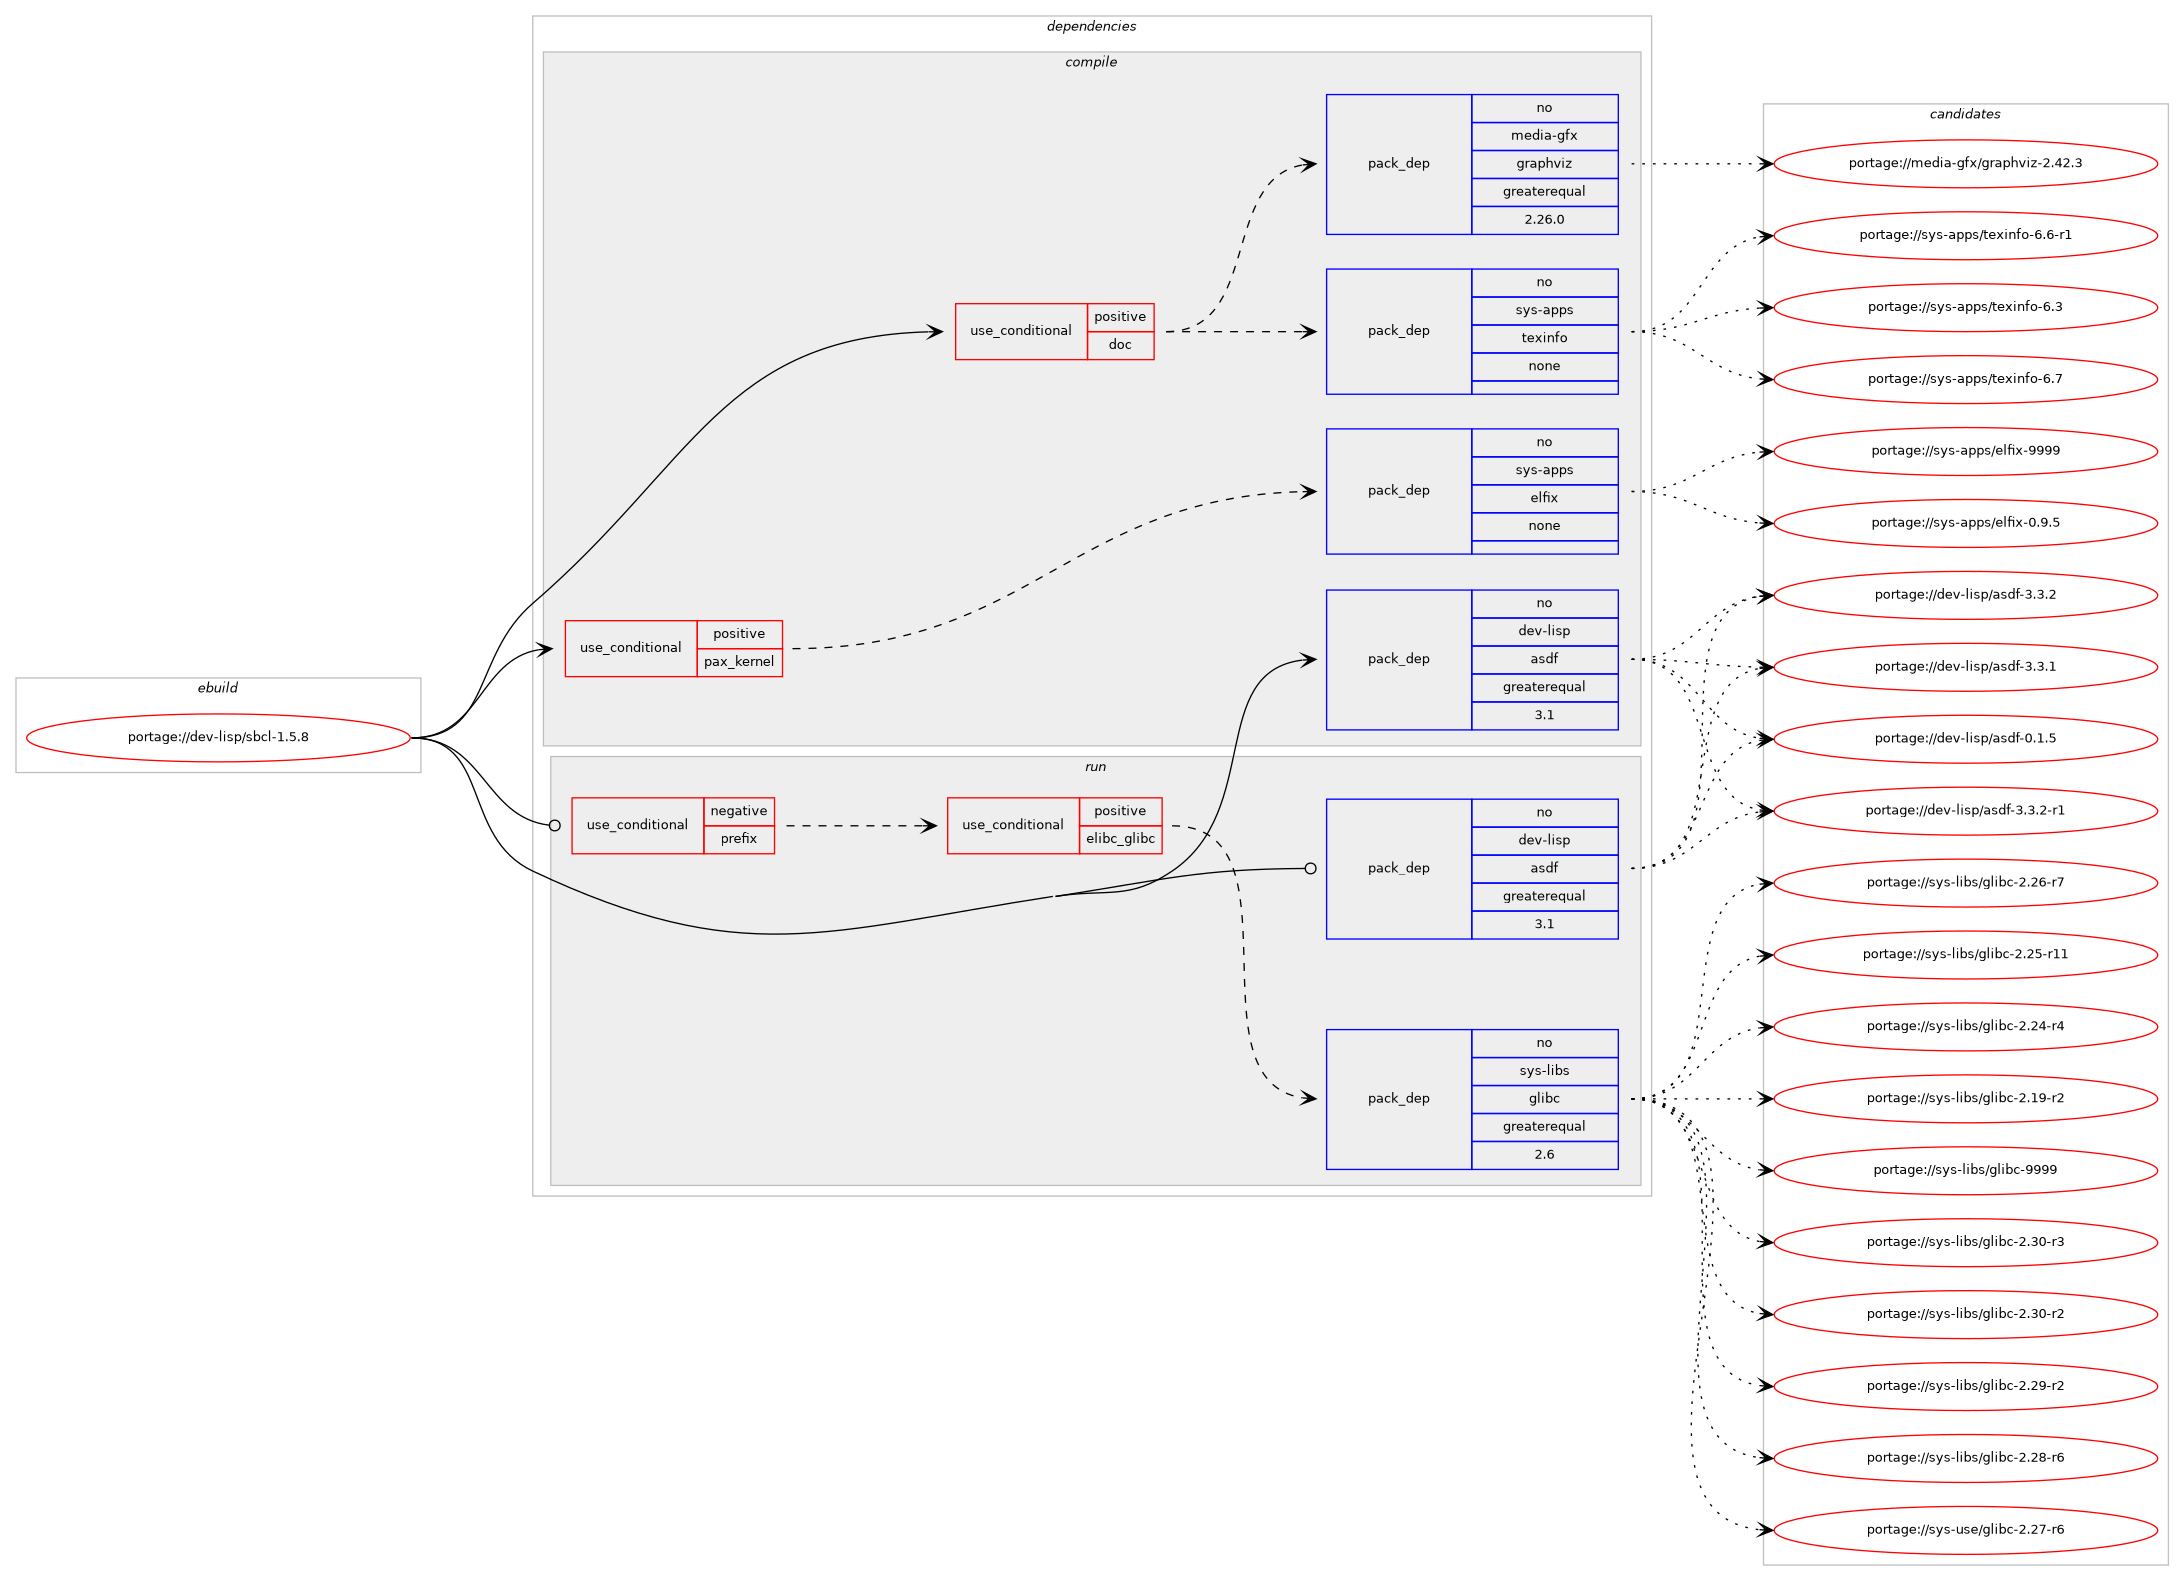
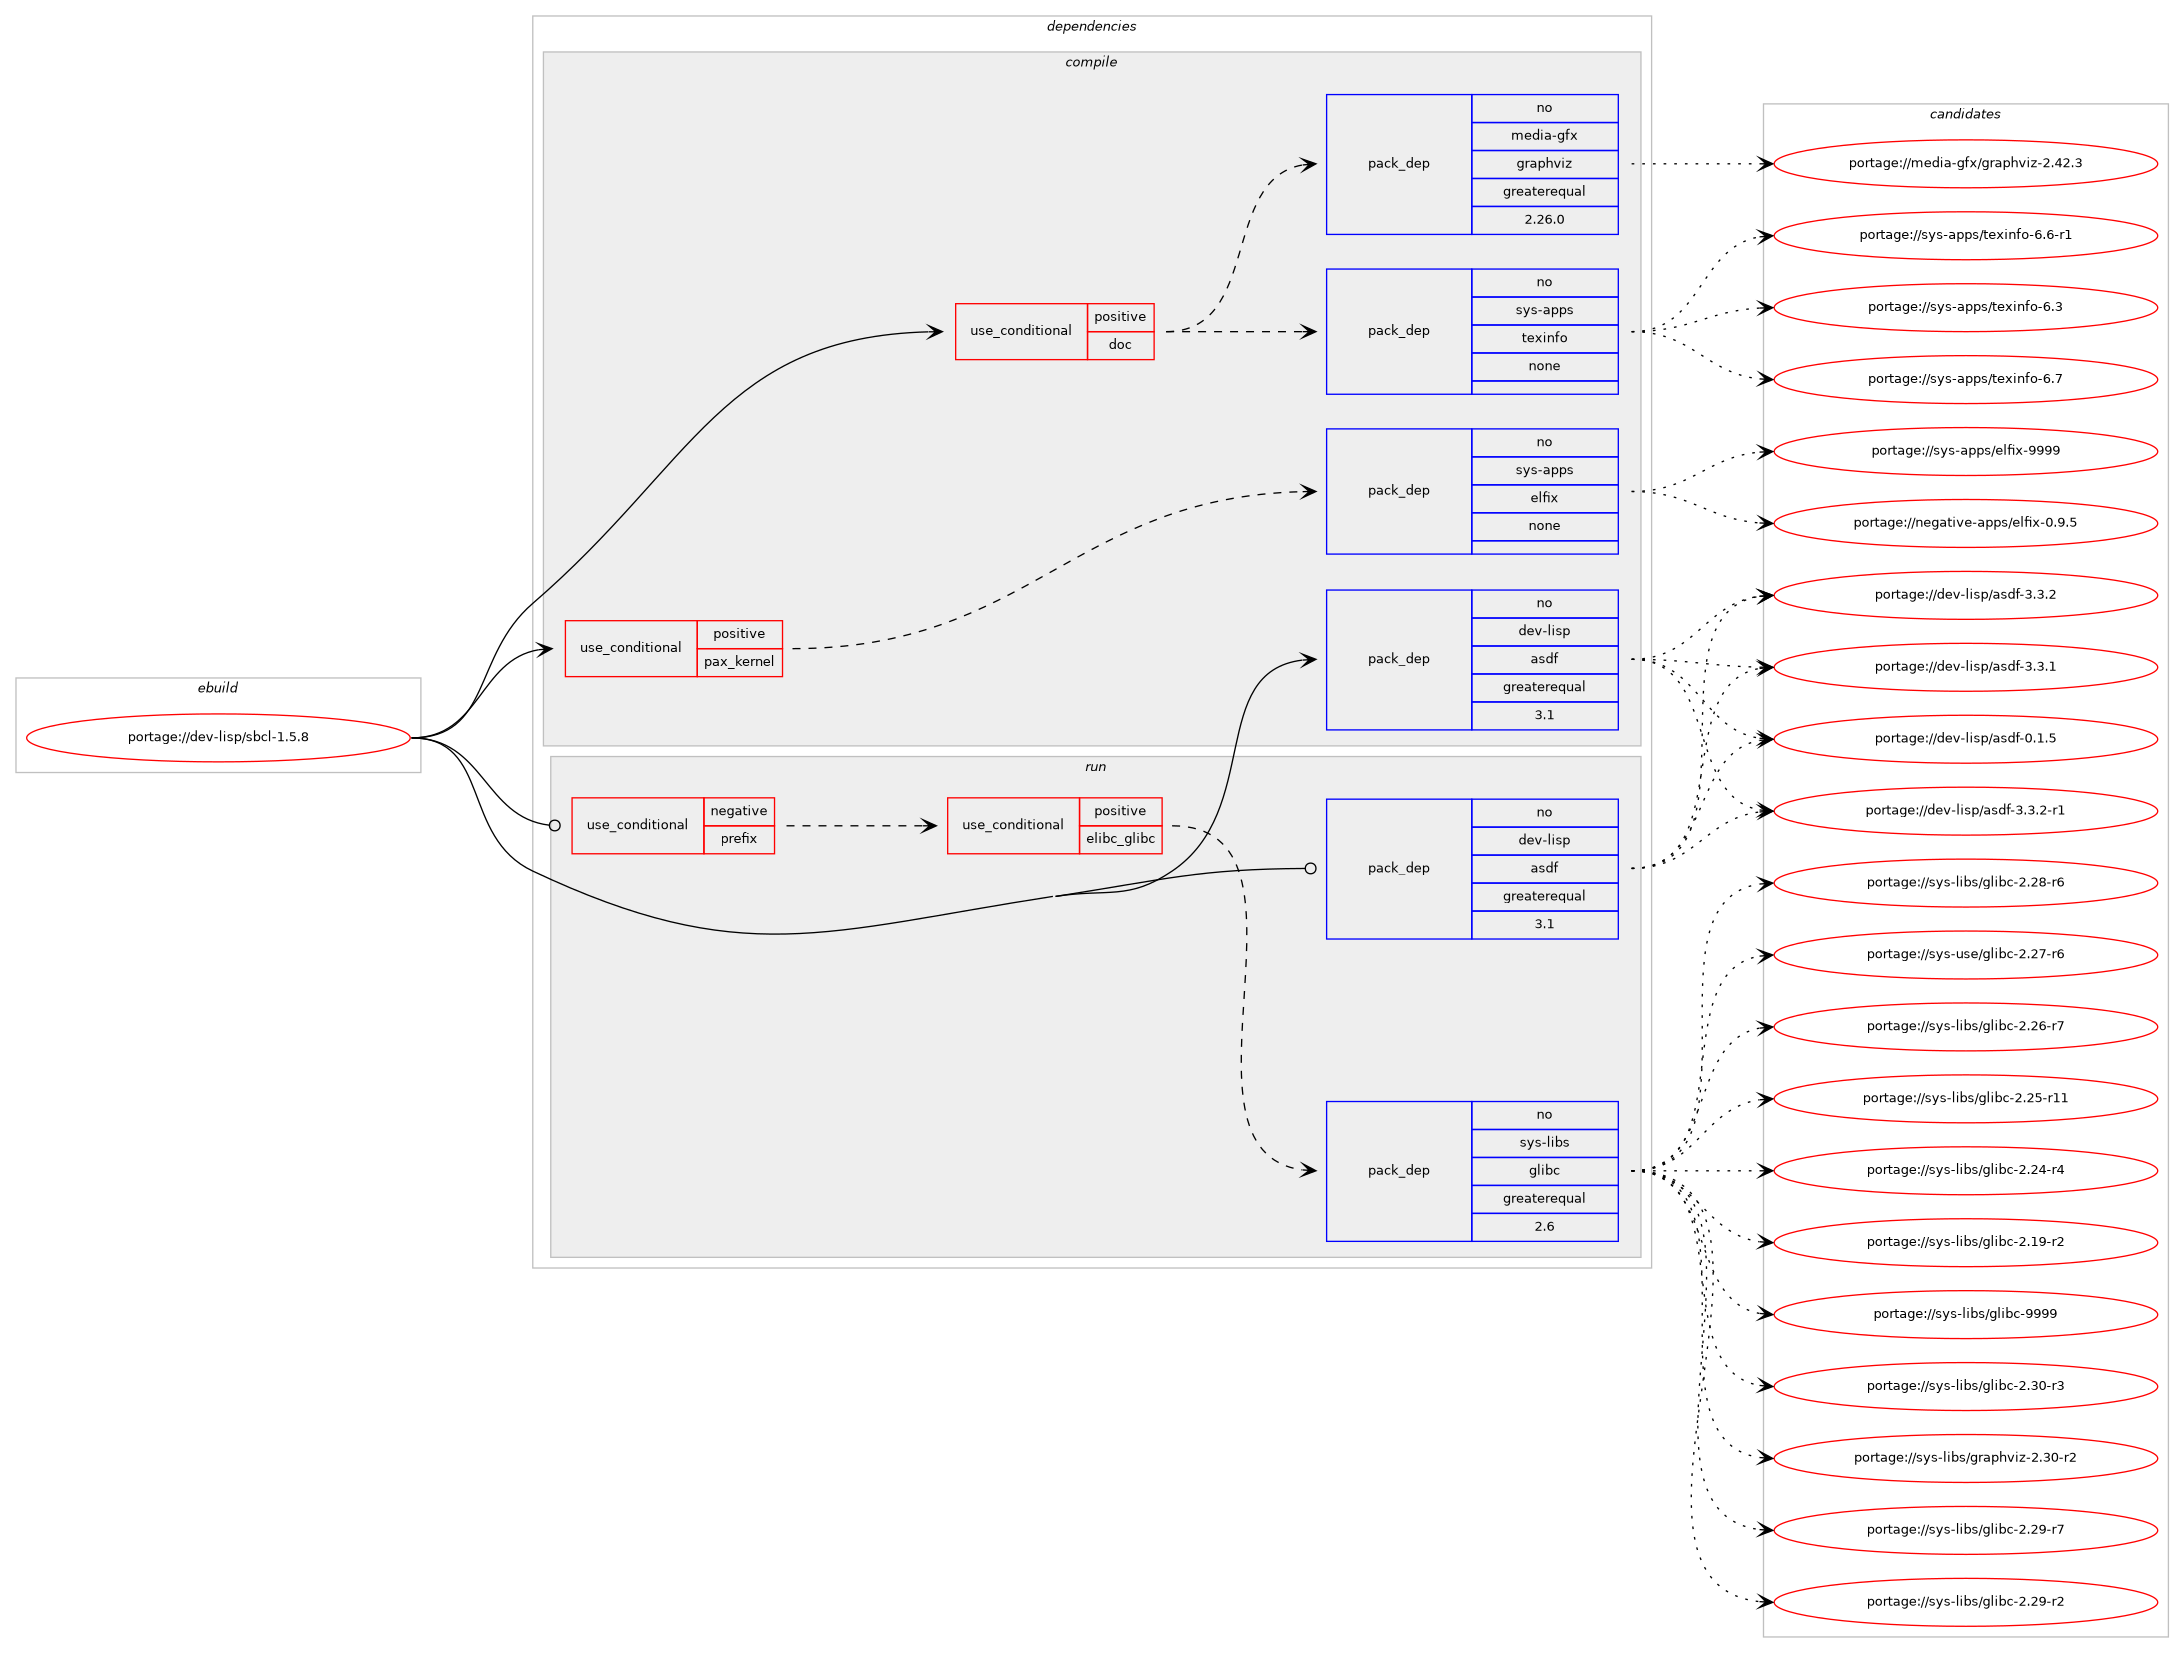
node "portage://sys-apps/elfix-0.9.5": label "portage://sys-apps/elfix-0.9.5" -> "portage://negative-apps/elfix-0.9.5"
node "portage://sys-libs/glibc-2.30-r2": label "portage://sys-libs/glibc-2.30-r2" -> "portage://sys-libs/graphviz-2.30-r2"
node "portage://sys-libs/glibc-2.29-r7": added
